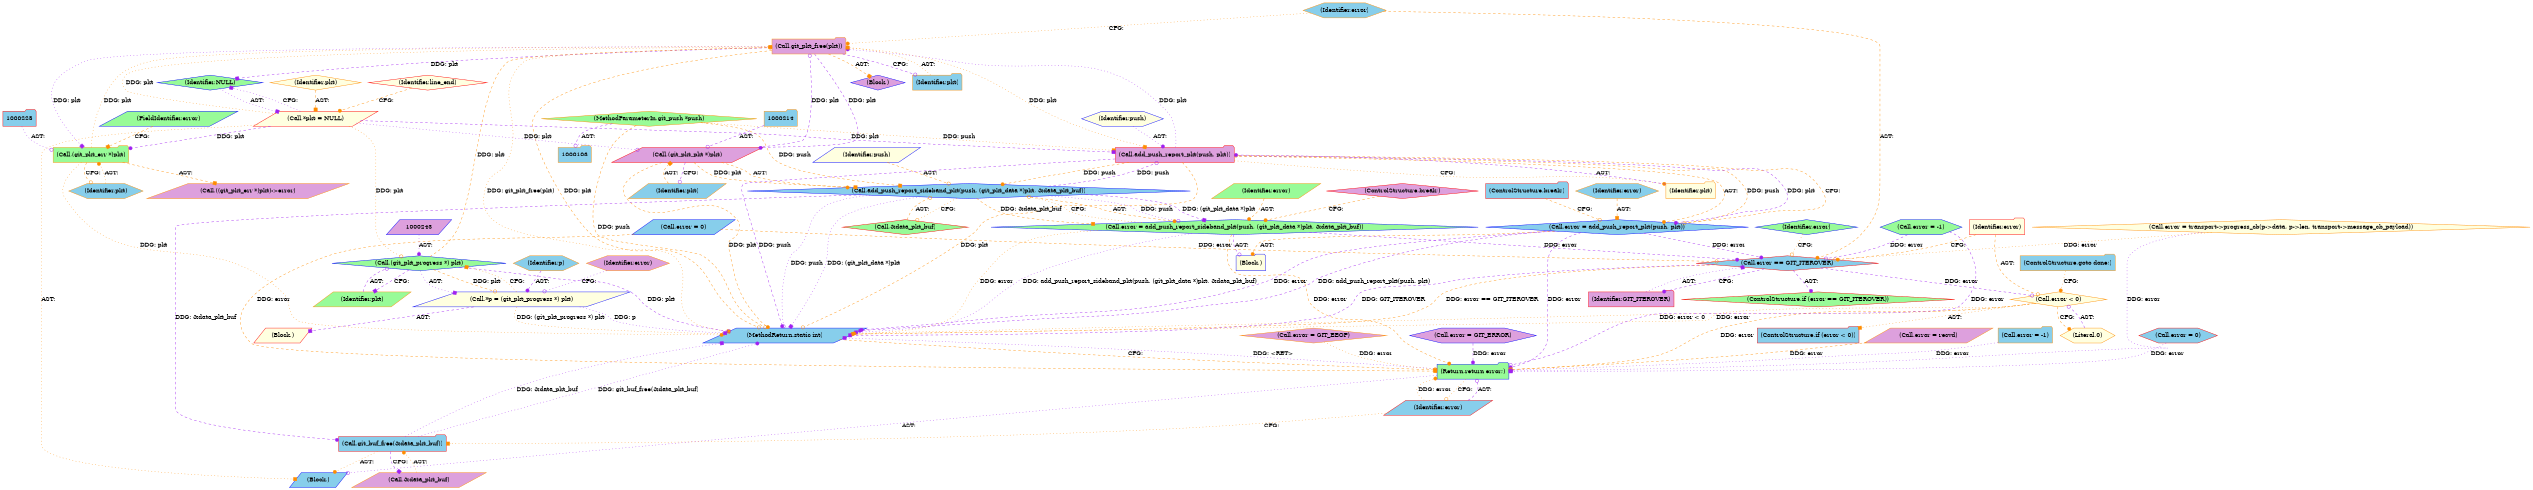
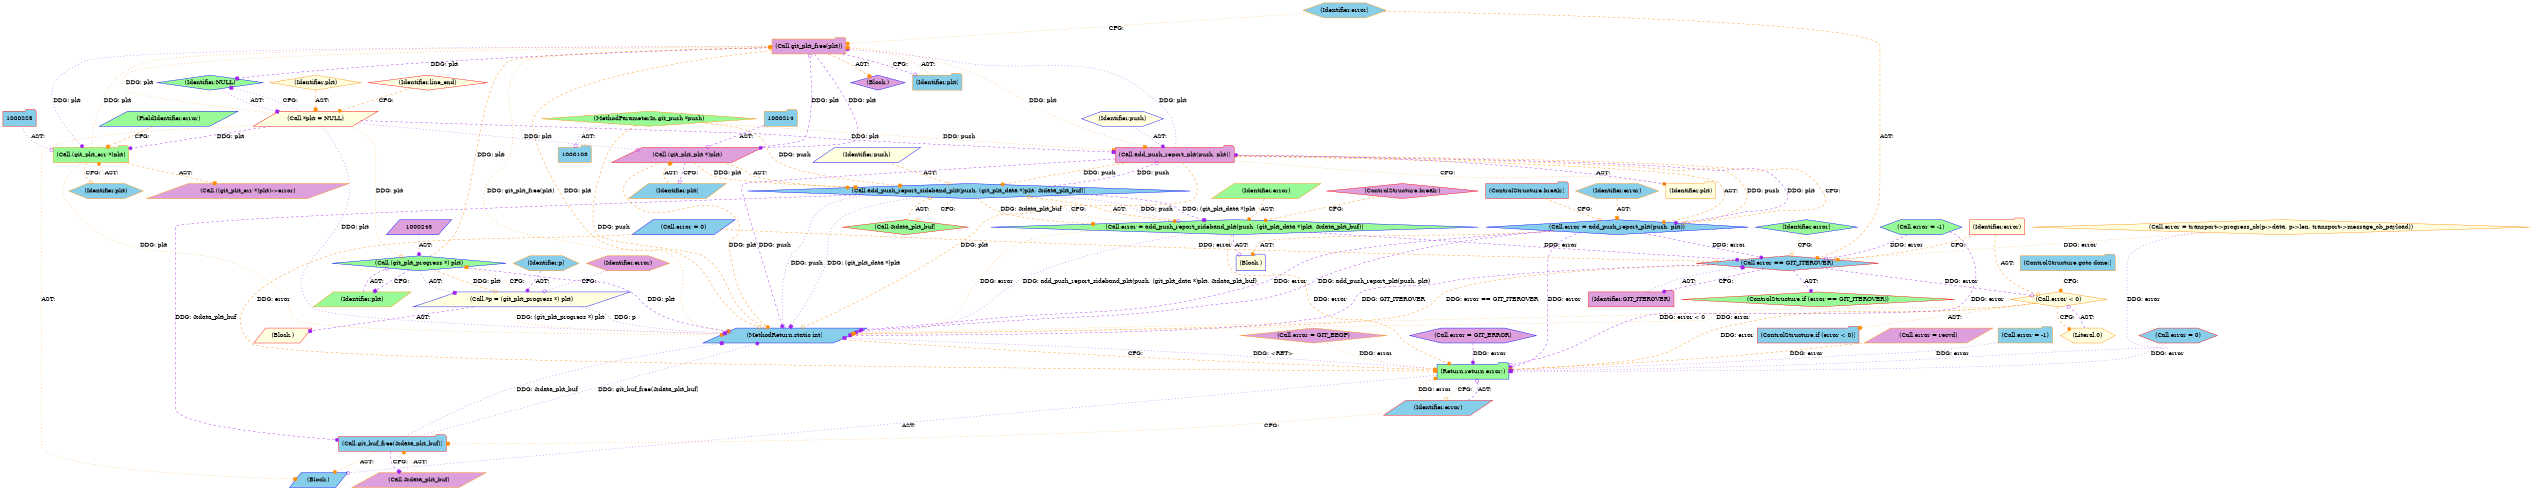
edge "(Call,git_pkt_free(pkt))" -> "(Call,(git_pkt_err *)pkt)": arrowhead box -> dot
edge "(MethodParameterIn,git_push *push)" -> "1000103": style dashed -> dotted
edge "(Call,*pkt = NULL)" -> "(MethodReturn,static int)": added, label "DDG: pkt"
